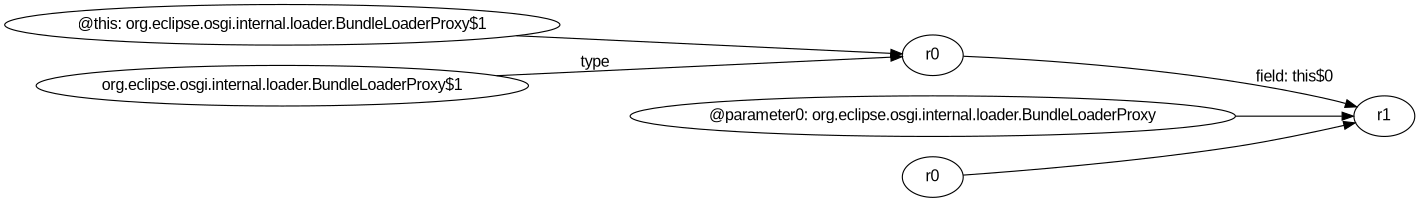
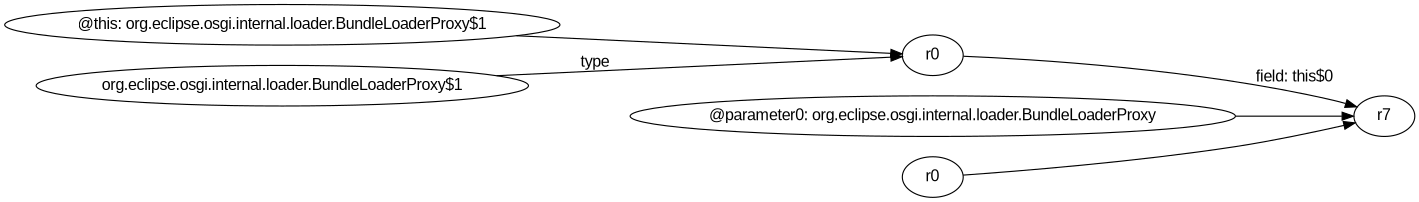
node "r1": label "r1" -> "r7"
